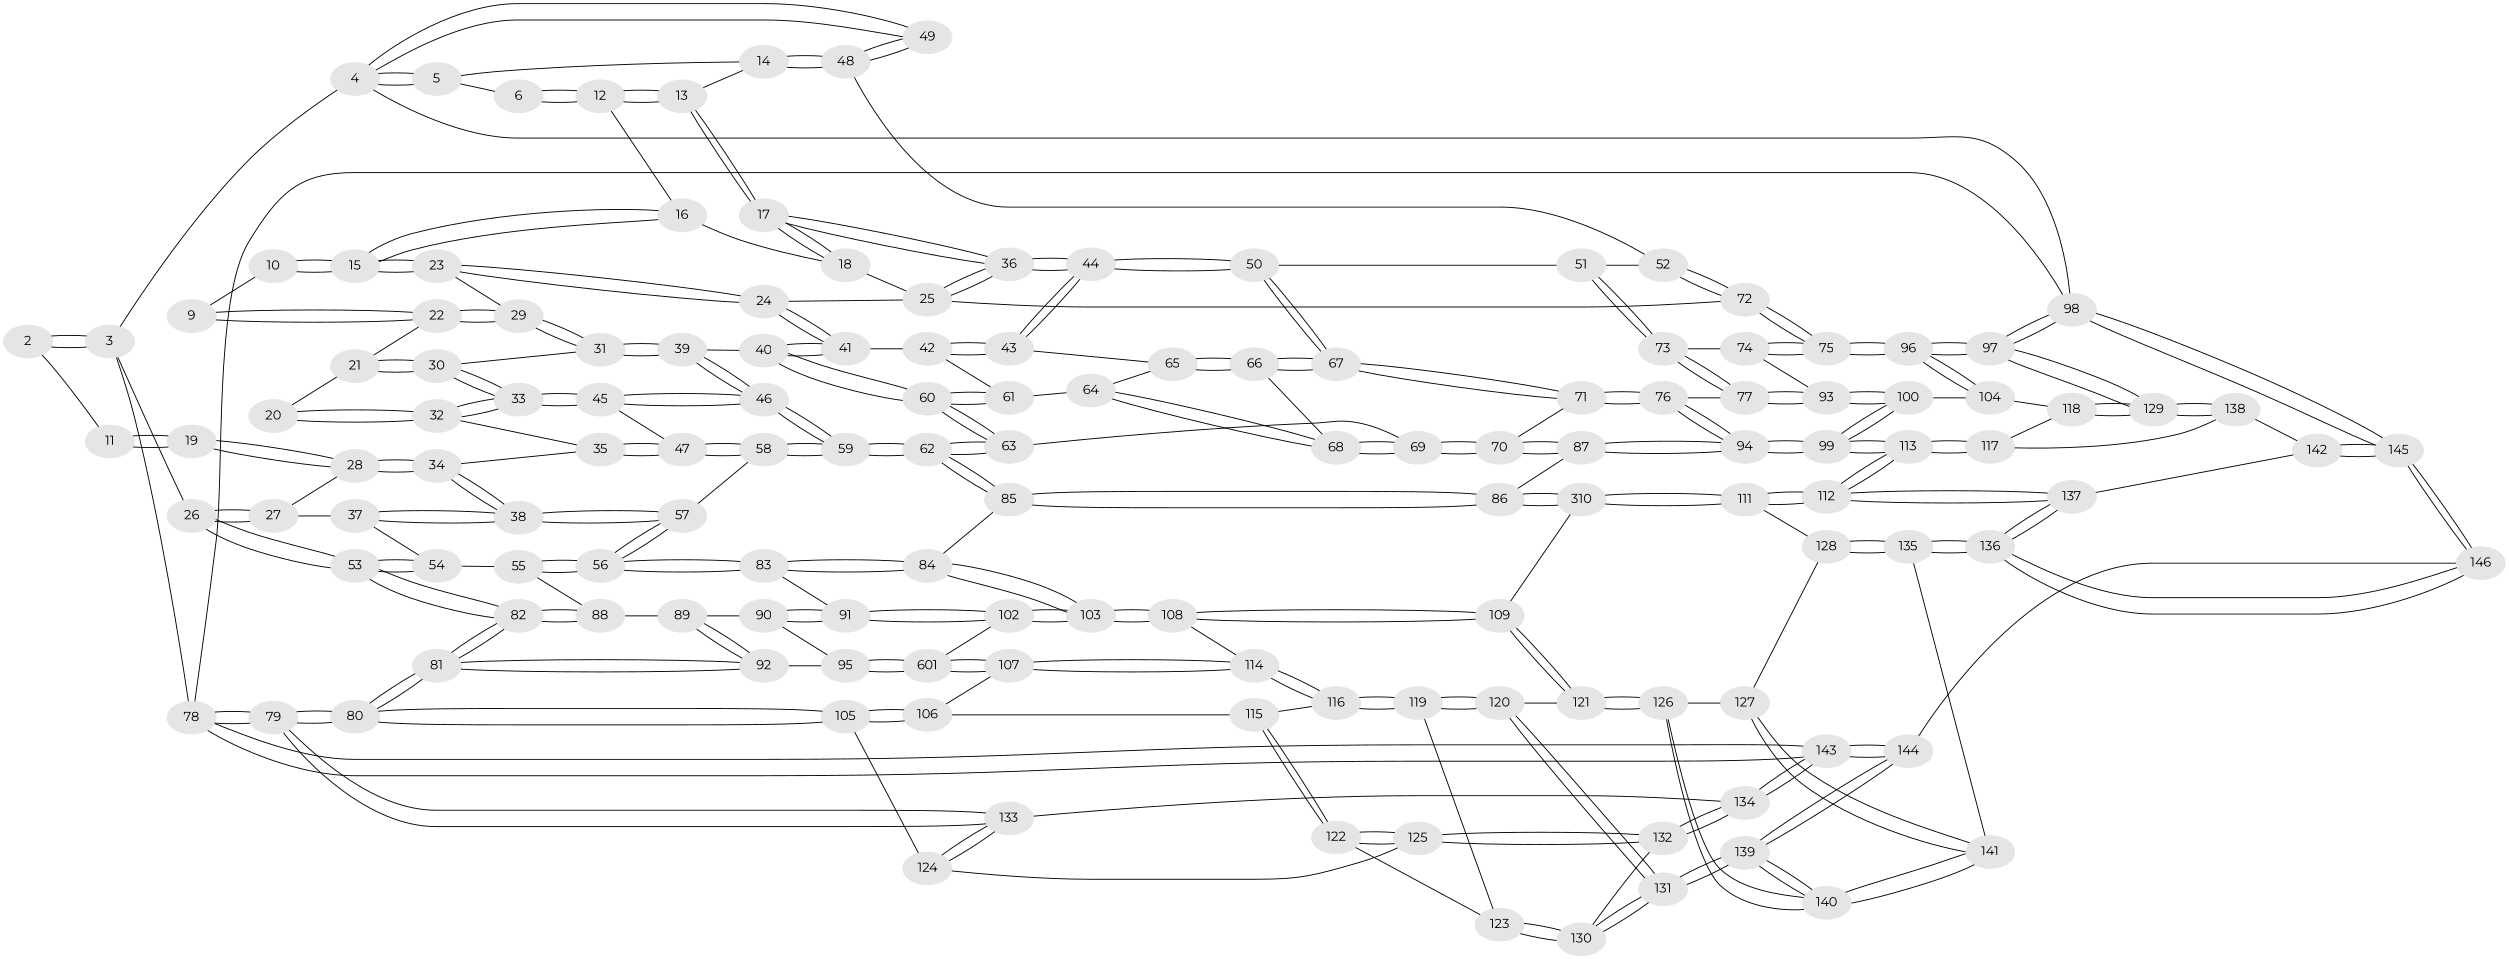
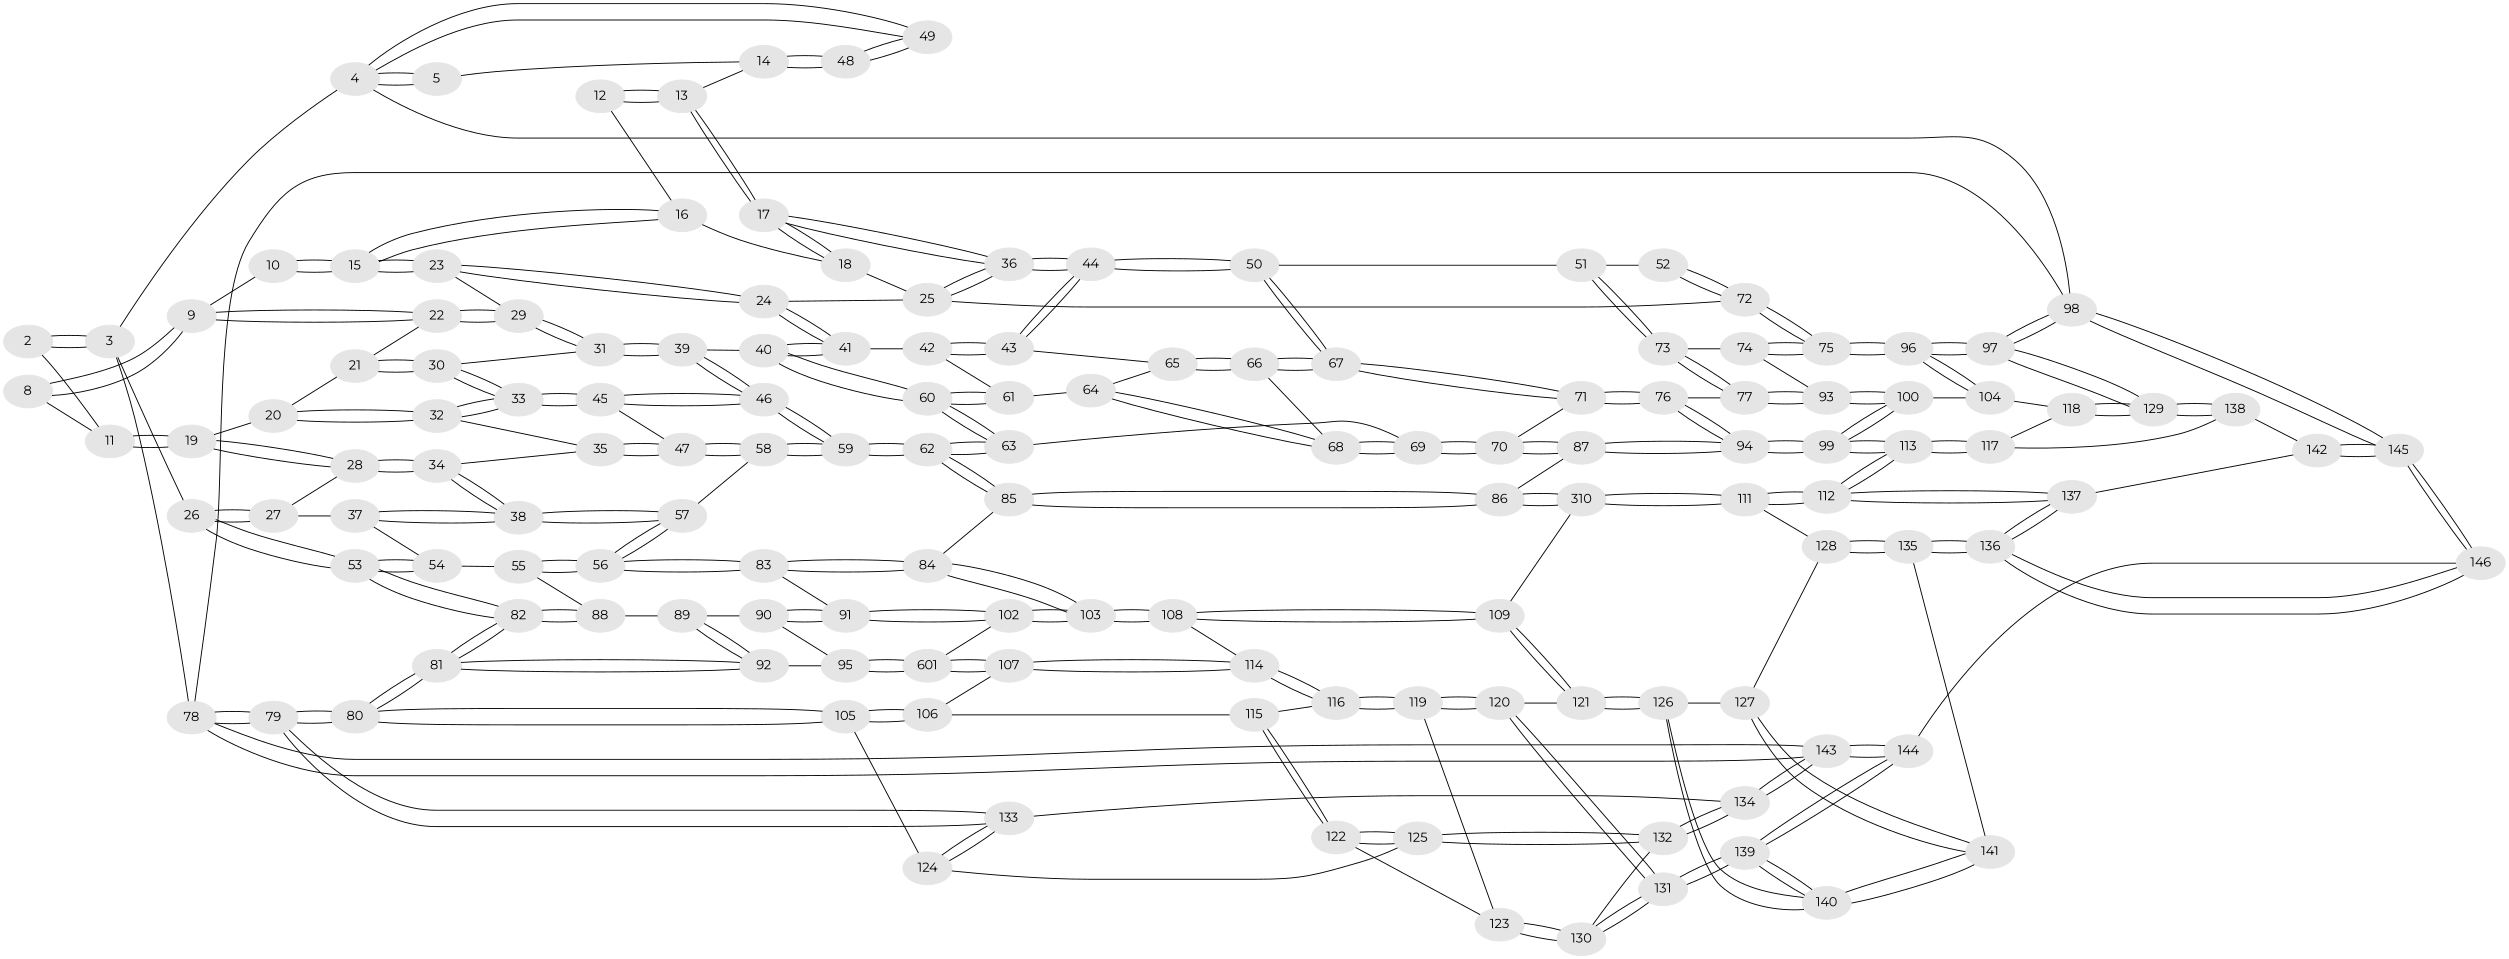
node "6": removed
edge "48" -- "52": removed
node "8": added
edge "20" -- "19": added
